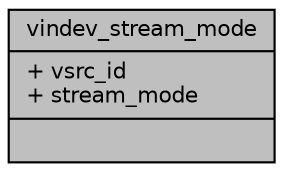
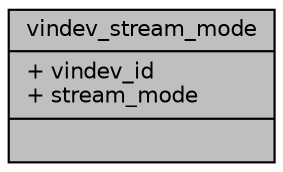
node "vindev_stream_mode": text "+ vsrc_id" -> "+ vindev_id"
